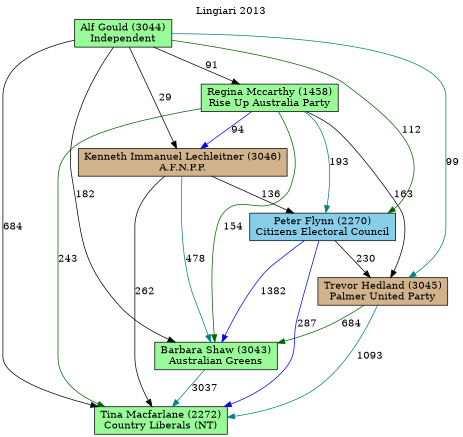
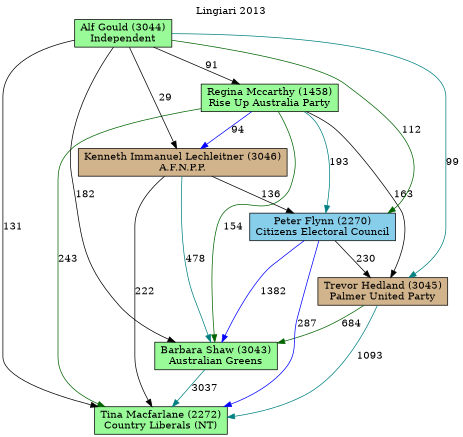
edge "Alf Gould (3044) Independent" -> "Tina Macfarlane (2272) Country Liberals (NT)": label "684" -> "131"
edge "Kenneth Immanuel Lechleitner (3046) A.F.N.P.P." -> "Tina Macfarlane (2272) Country Liberals (NT)": label "262" -> "222"
